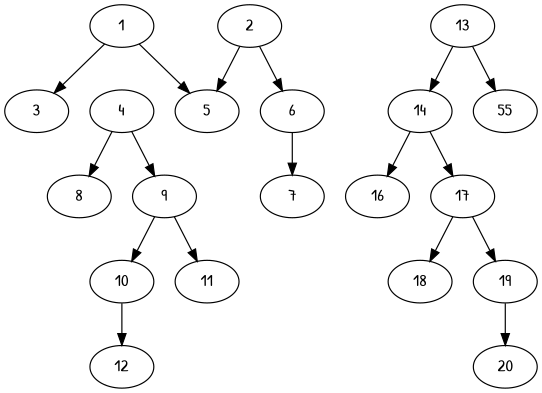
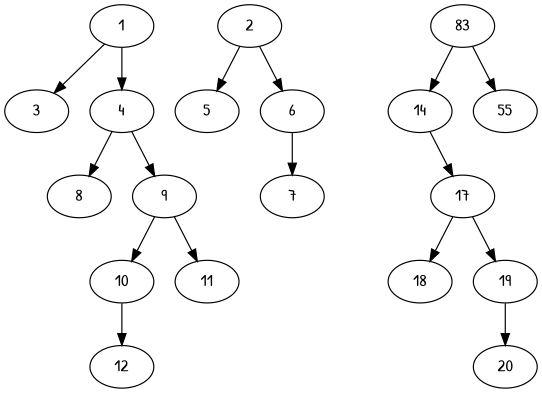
node "13": label "13" -> "83"
edge "1" -> "5": now "1" -> "4"
node "16": removed
